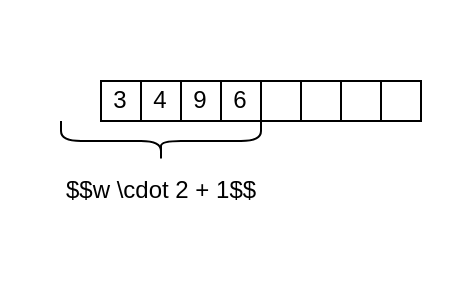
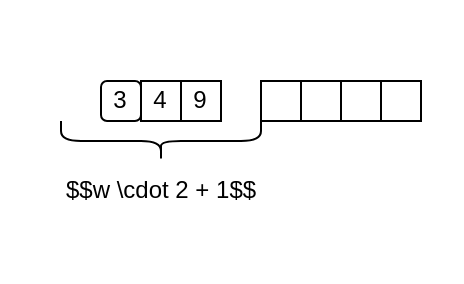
node "3": shape rectangle -> rounded rectangle
node "6": removed
